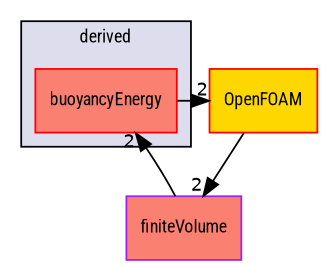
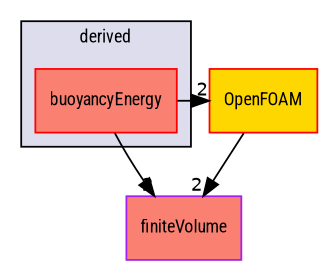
edge "finiteVolume" -> "buoyancyEnergy": reversed
